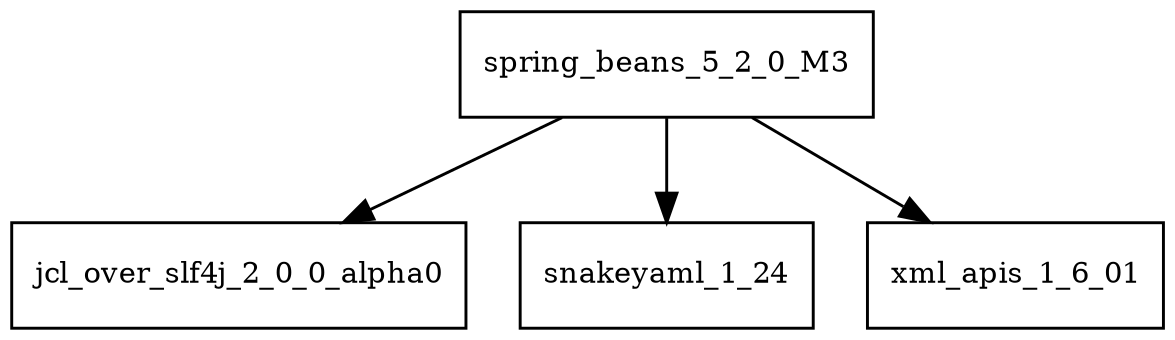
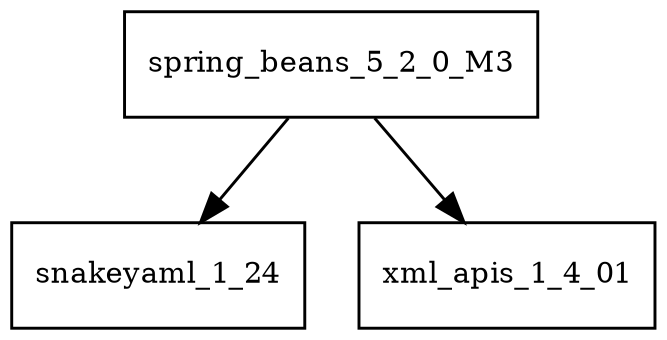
node "jcl_over_slf4j_2_0_0_alpha0": removed
node "xml_apis_1_6_01": label "xml_apis_1_6_01" -> "xml_apis_1_4_01"
